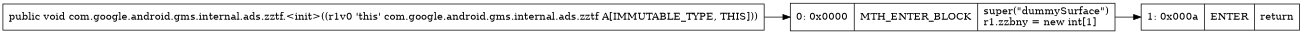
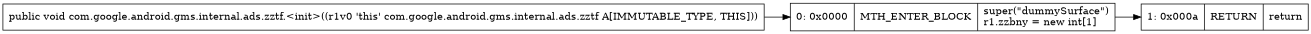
node "1: 0x000a": text "ENTER" -> "RETURN"
